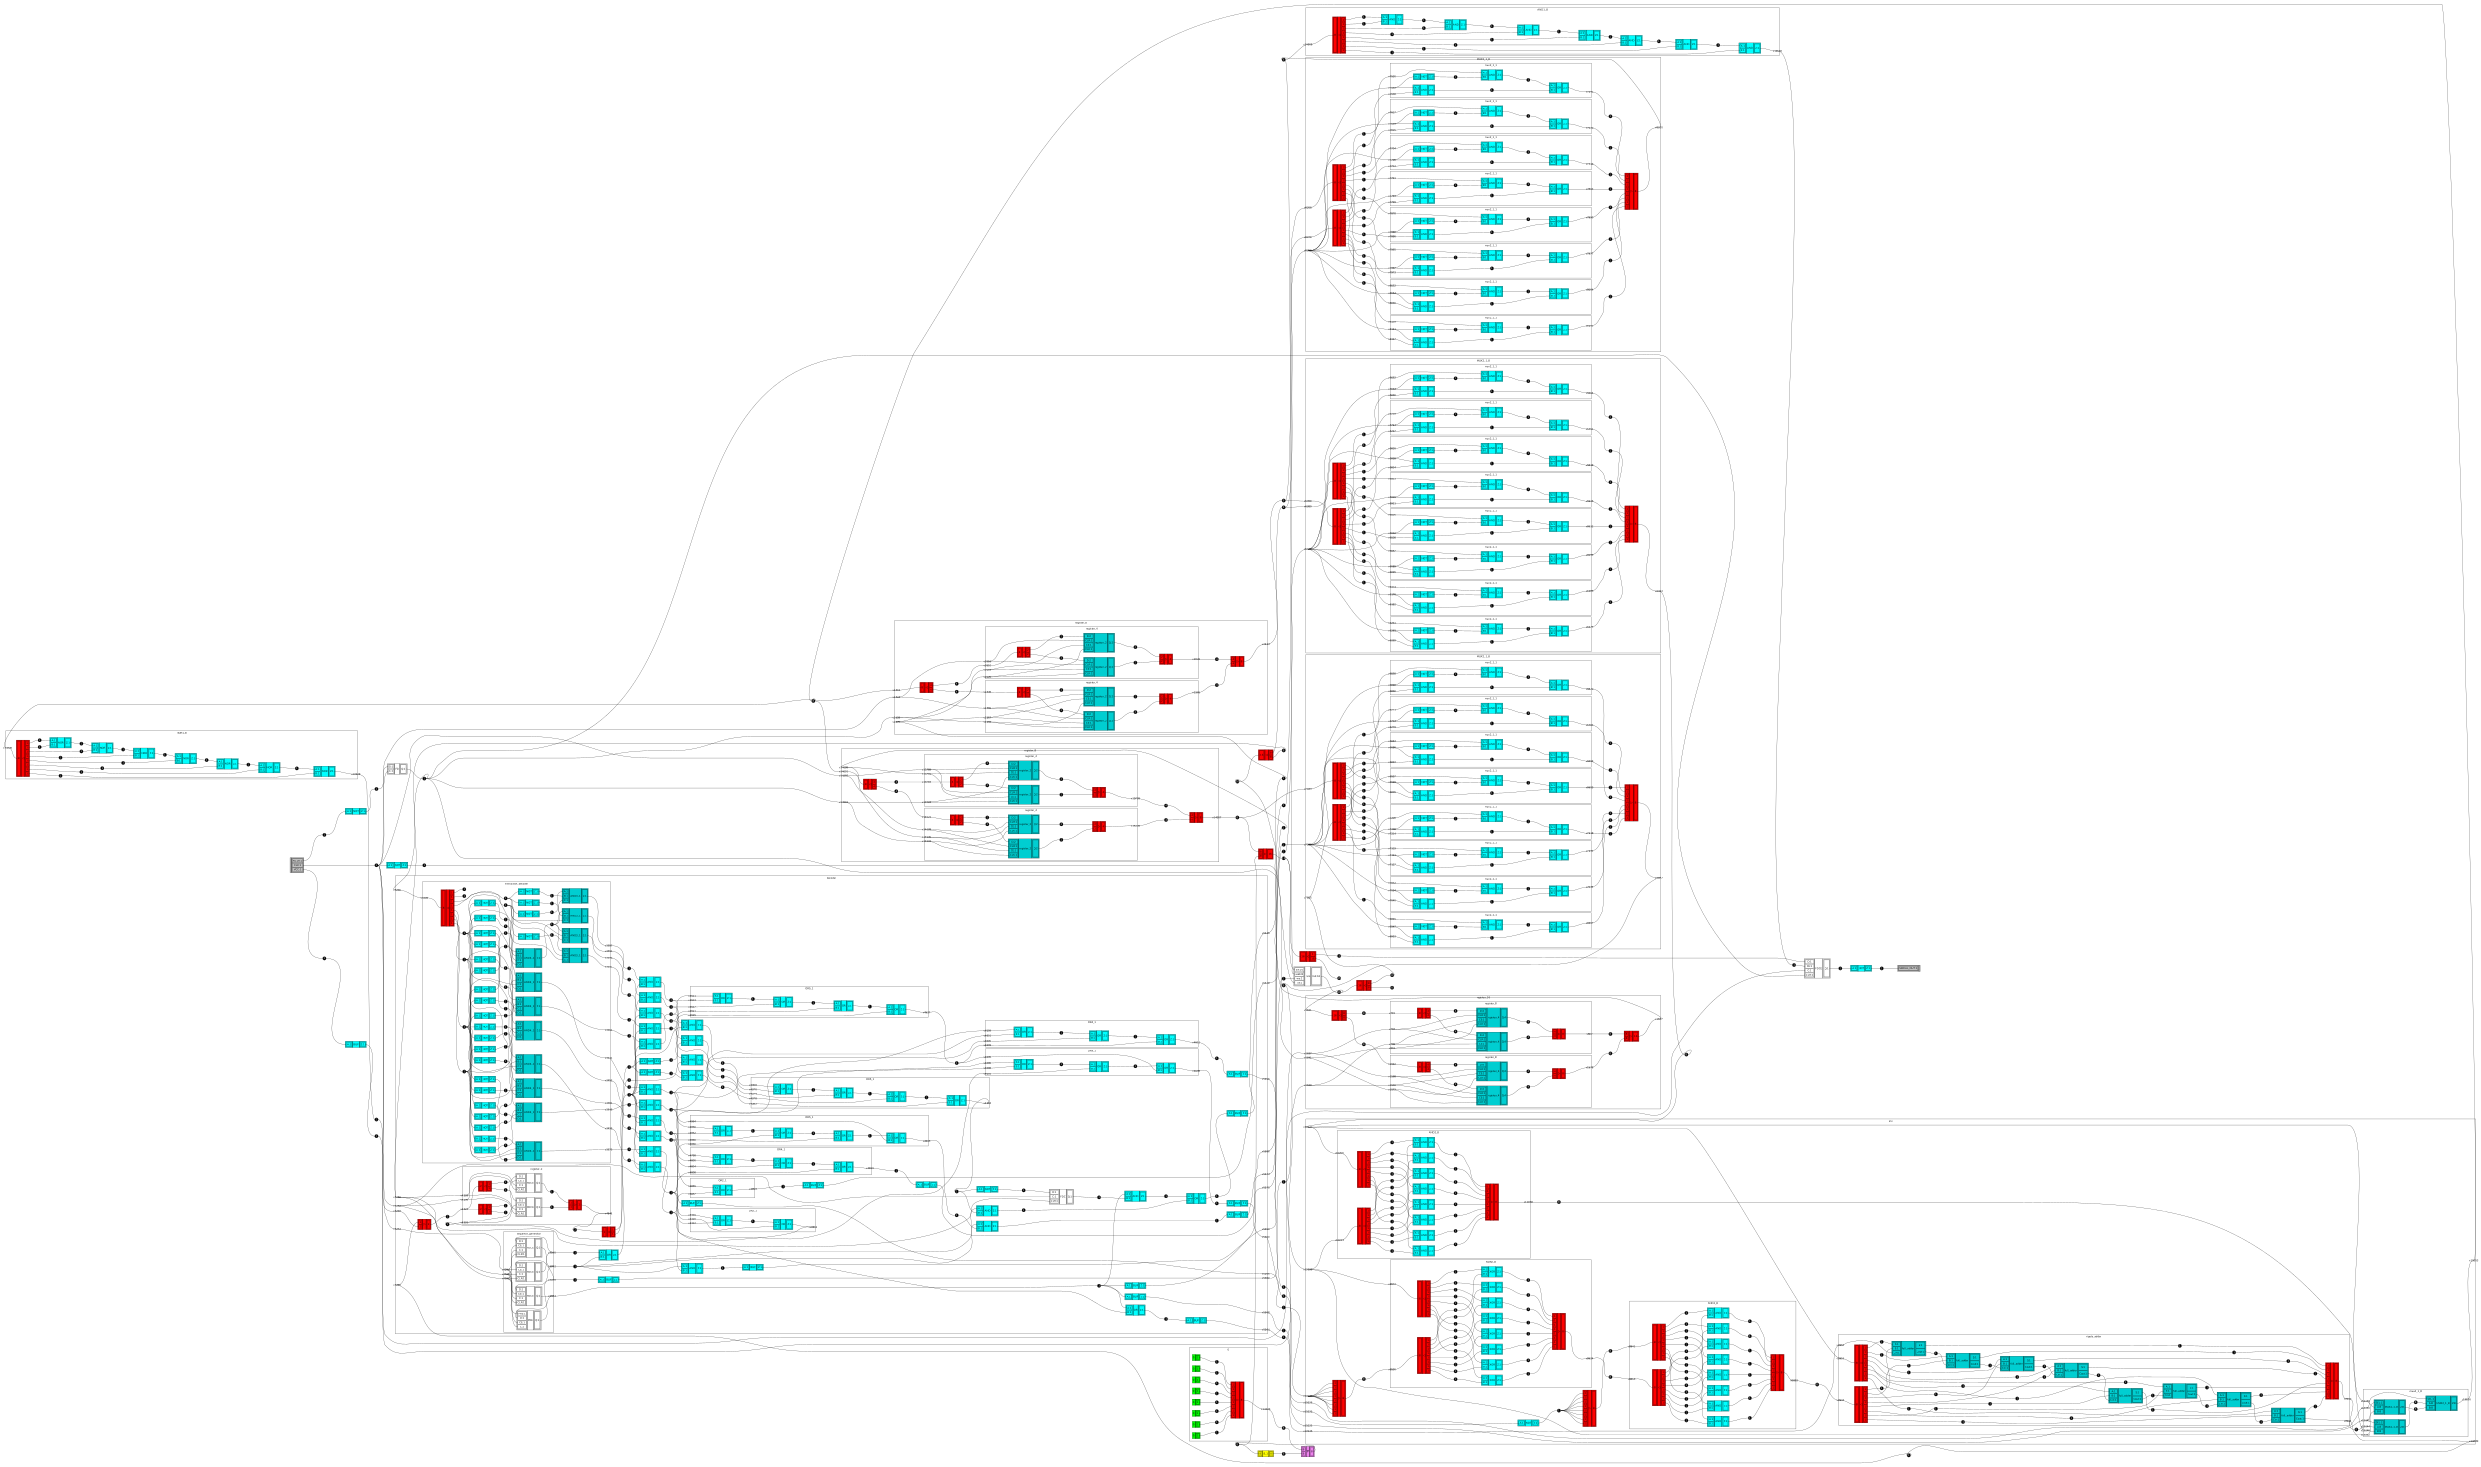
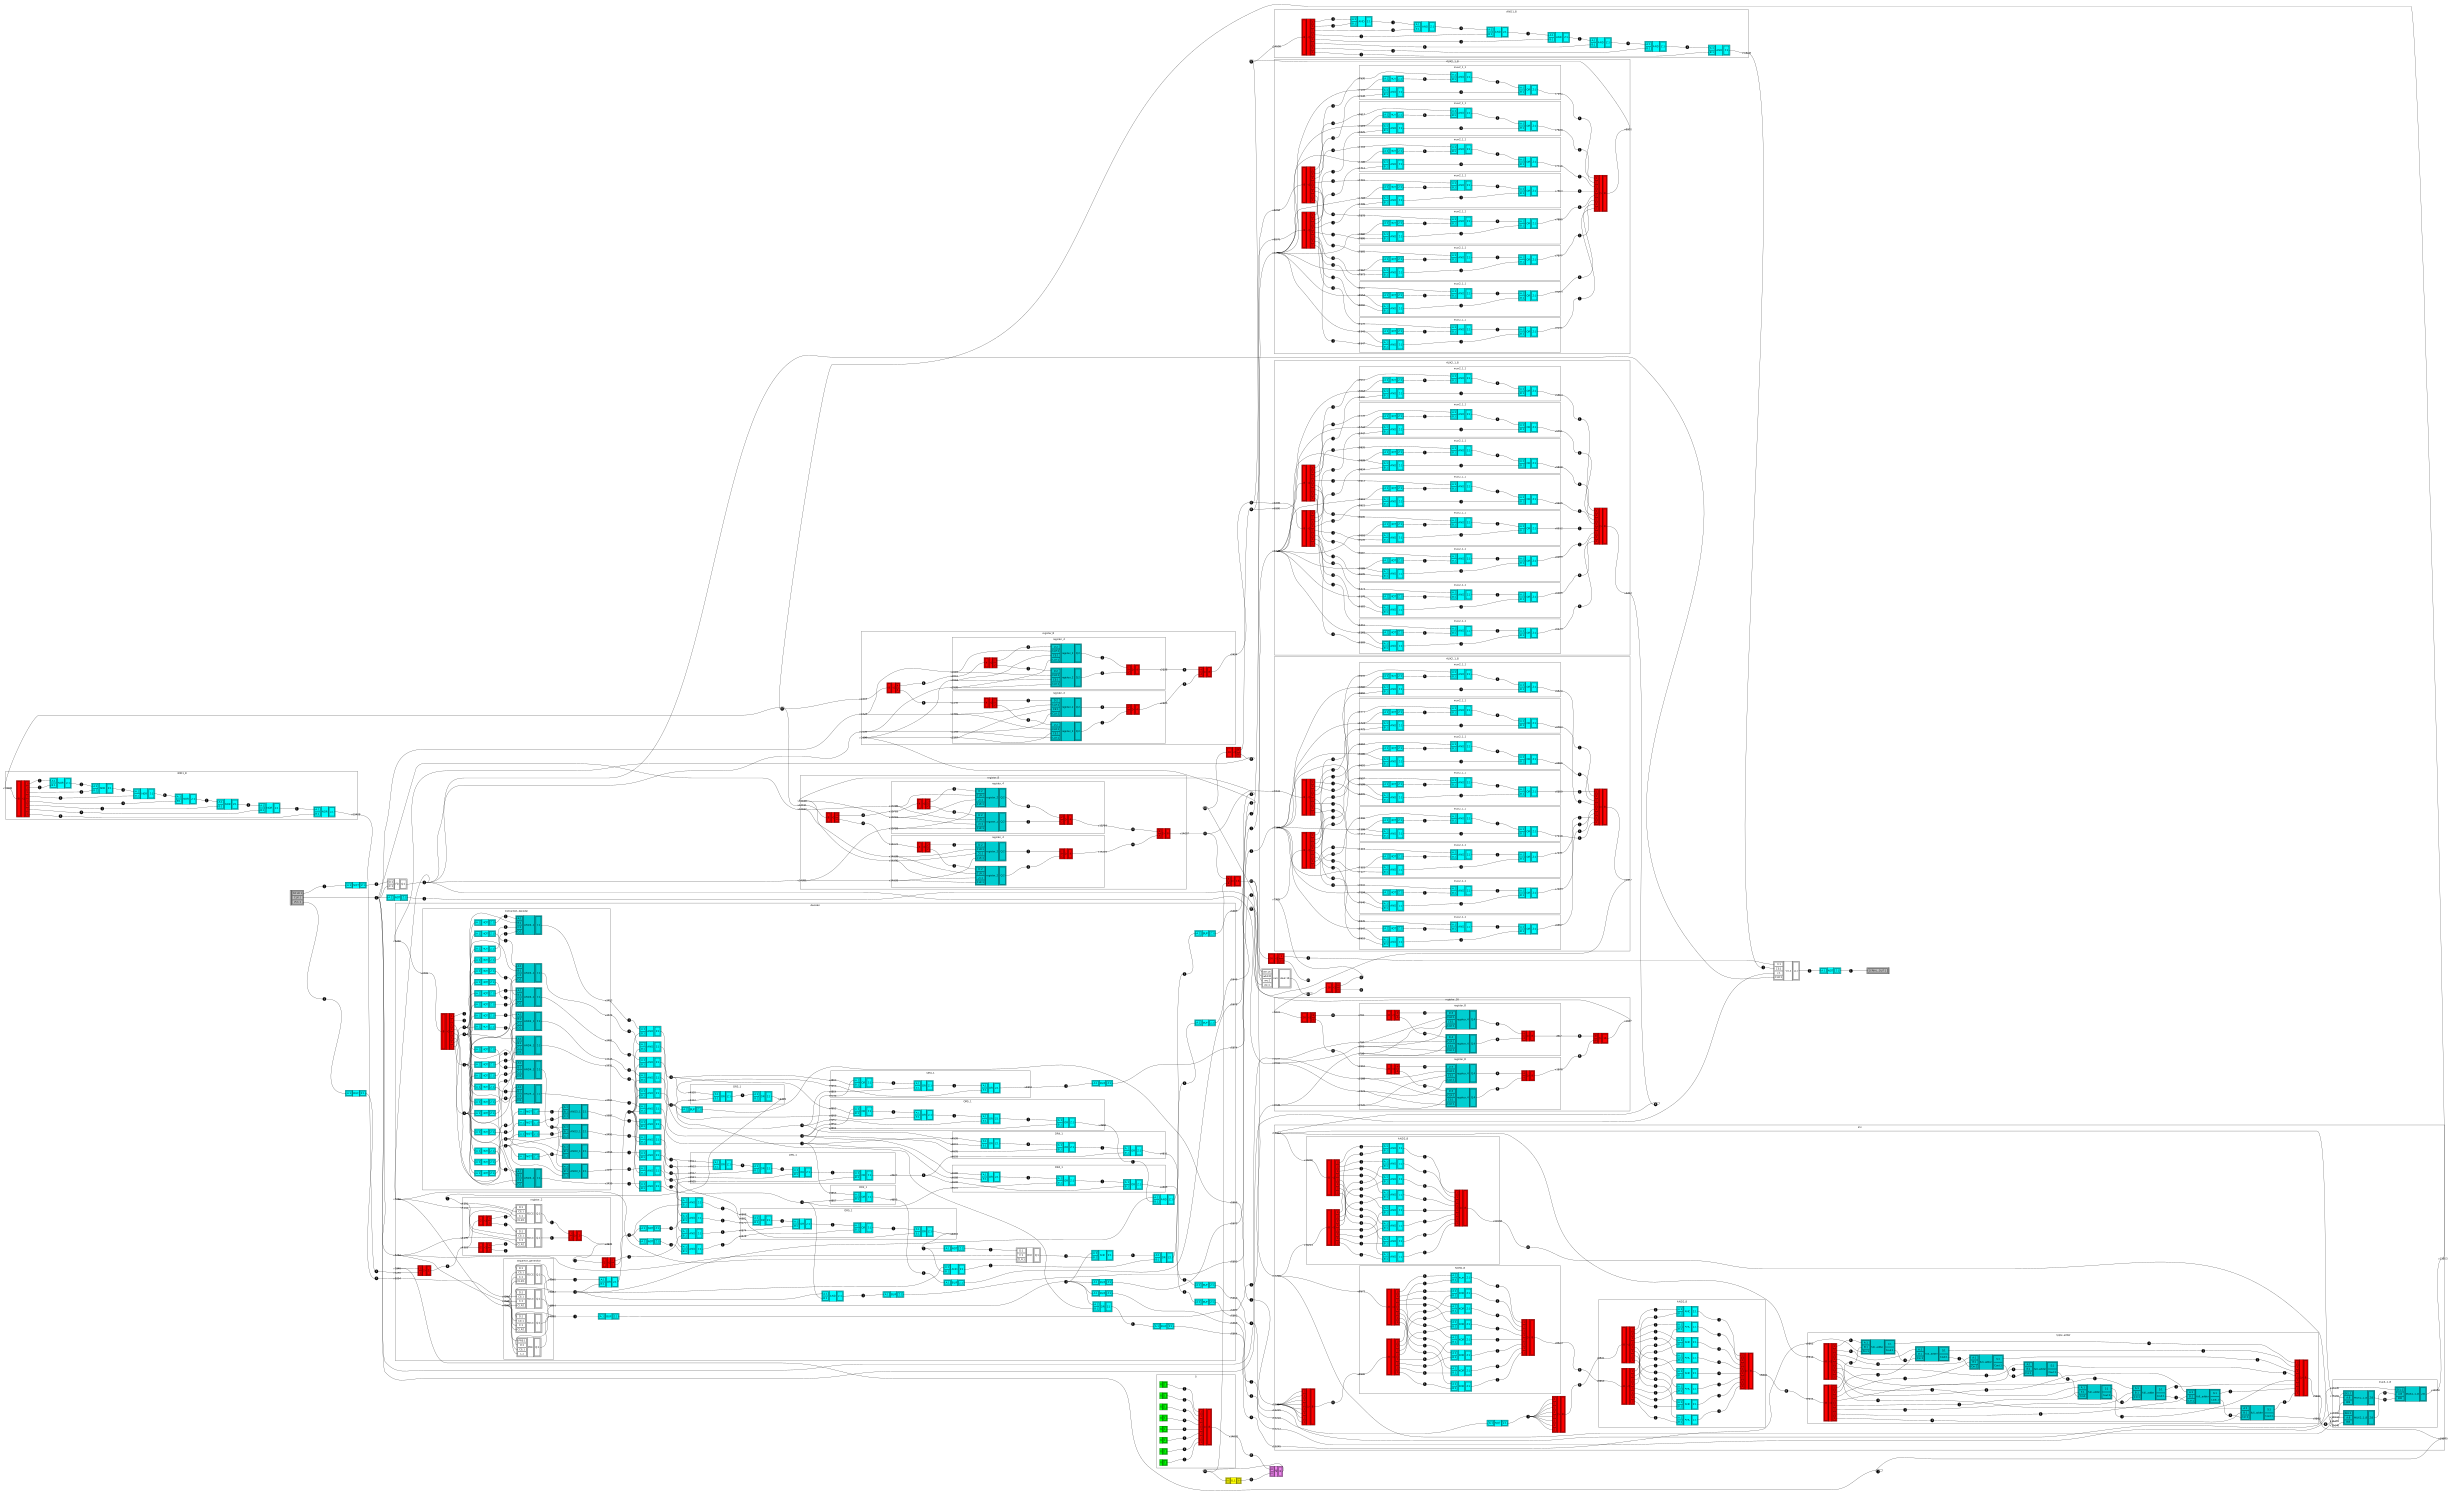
node "din:16": text "full:16" -> "dout:16"
node "v4116": removed
